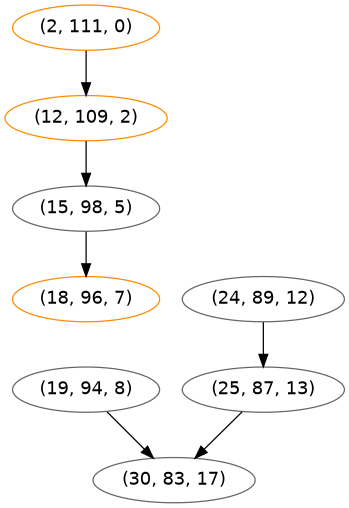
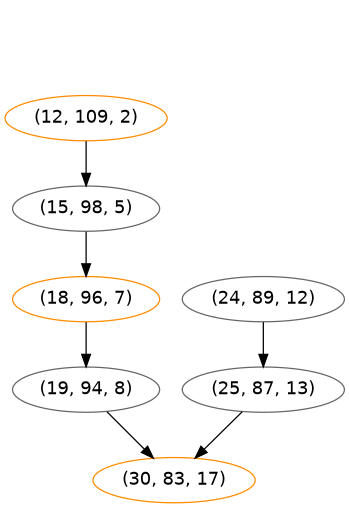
node "(2, 111, 0)": removed
edge "(18, 96, 7)" -> "(19, 94, 8)": added
node "(30, 83, 17)": color gray40 -> darkorange
